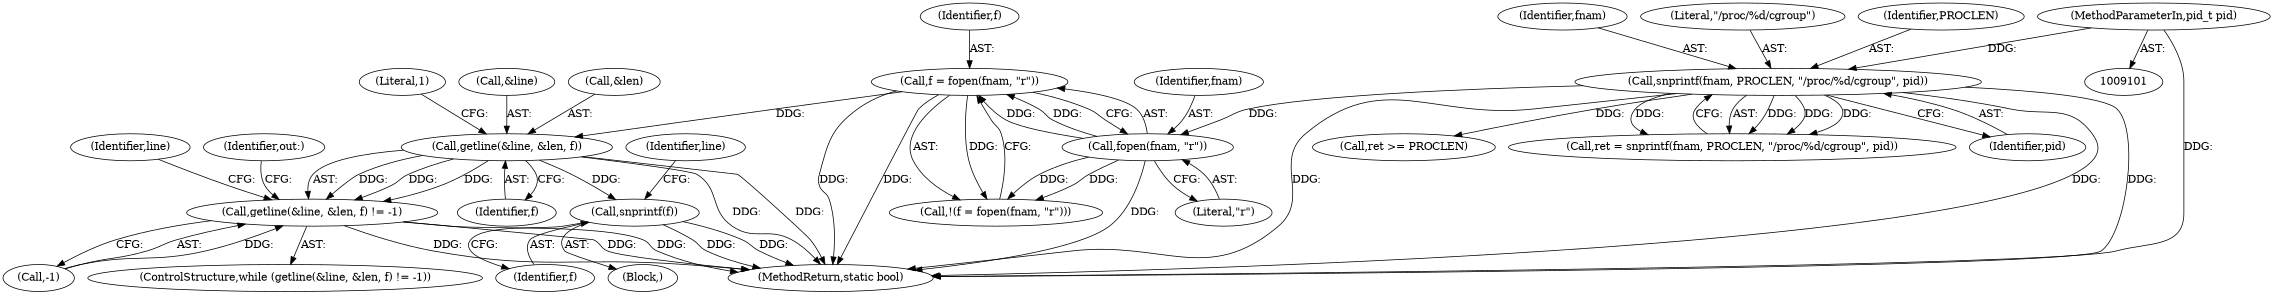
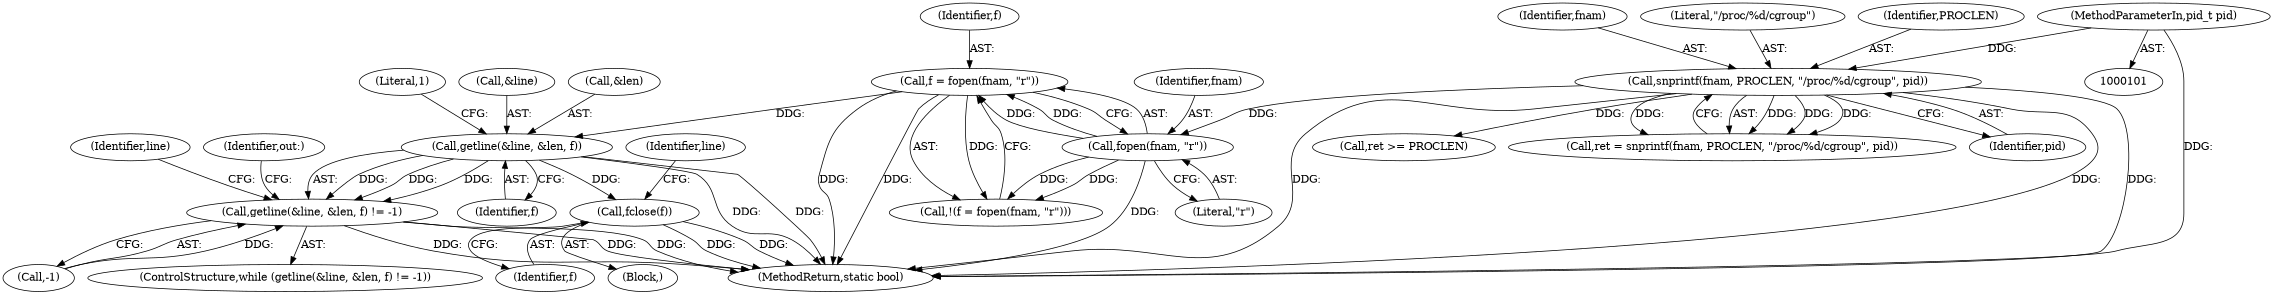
node "1009101": label "1009101" -> "1000101"
node "(Call,snprintf(f))": label "(Call,snprintf(f))" -> "(Call,fclose(f))"
